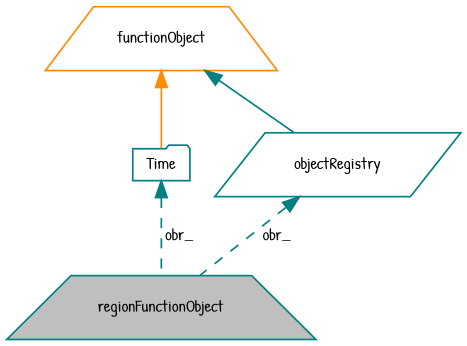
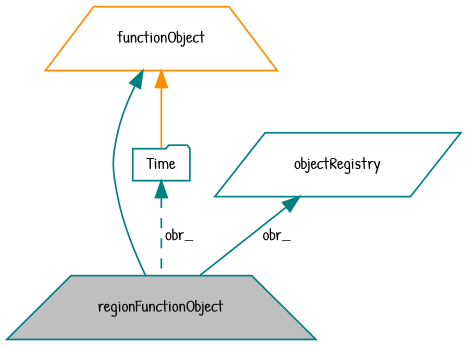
edge "objectRegistry" -> "functionObject": now "regionFunctionObject" -> "functionObject"
edge "regionFunctionObject" -> "objectRegistry": style dashed -> solid
